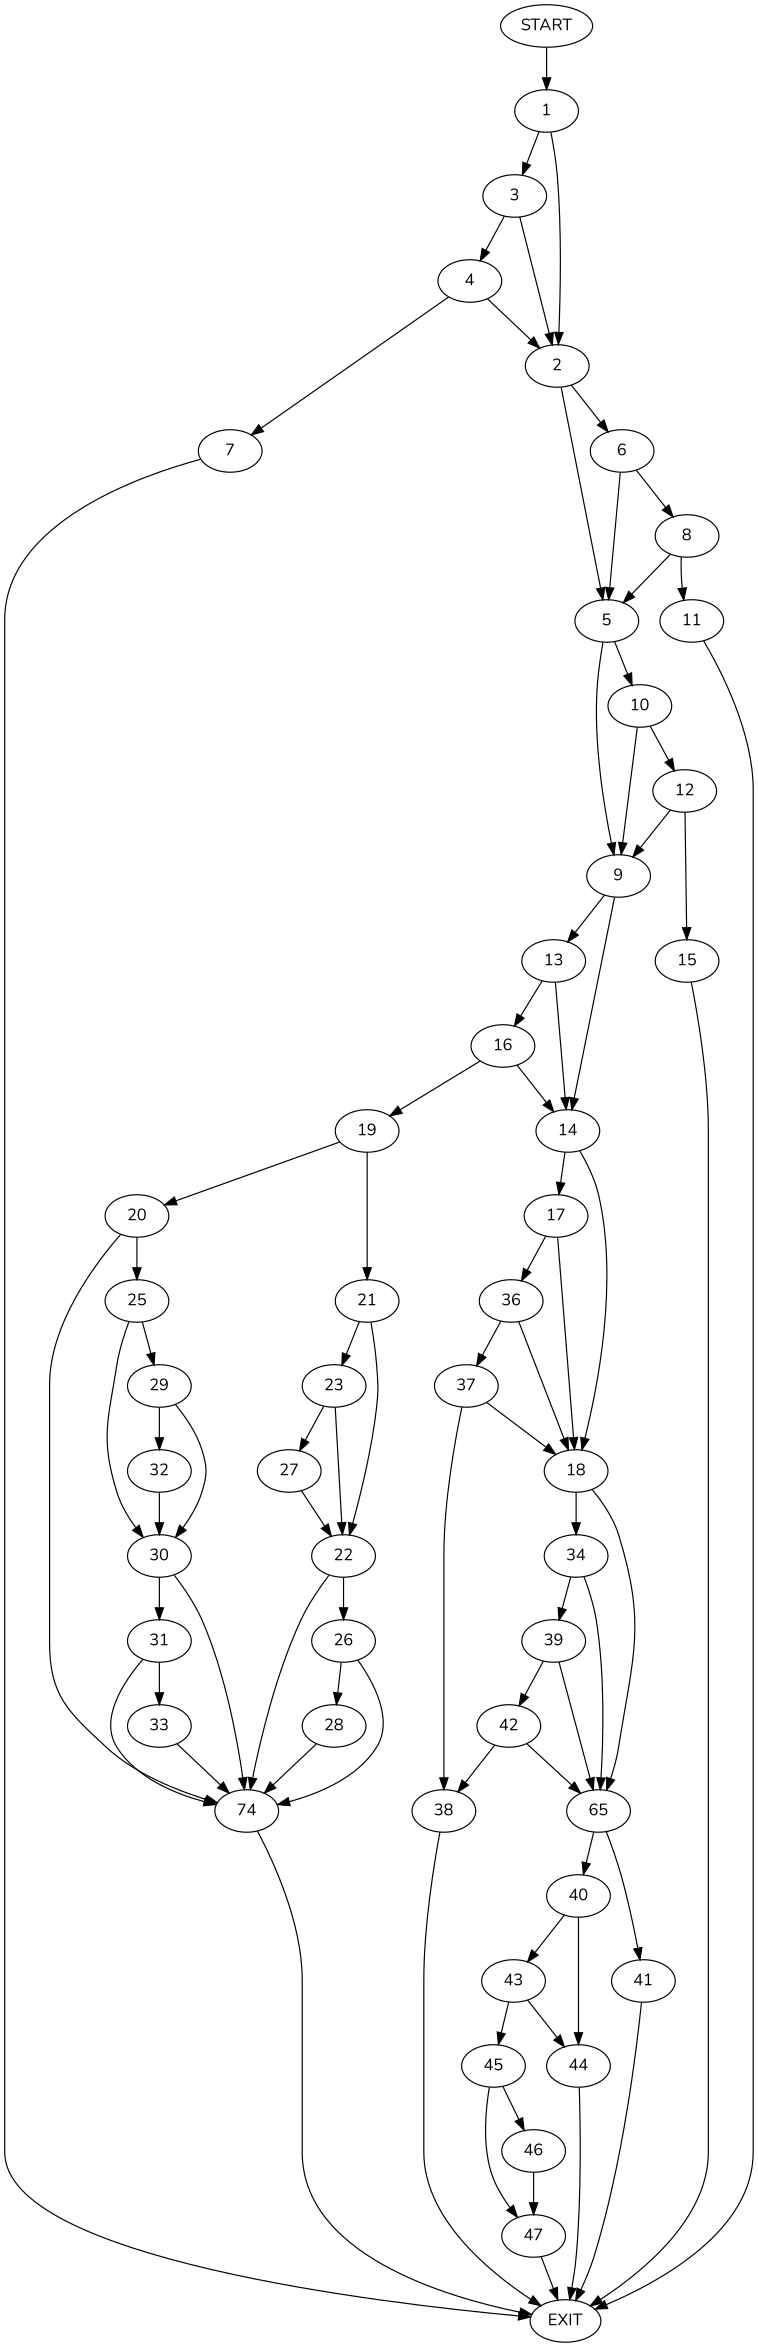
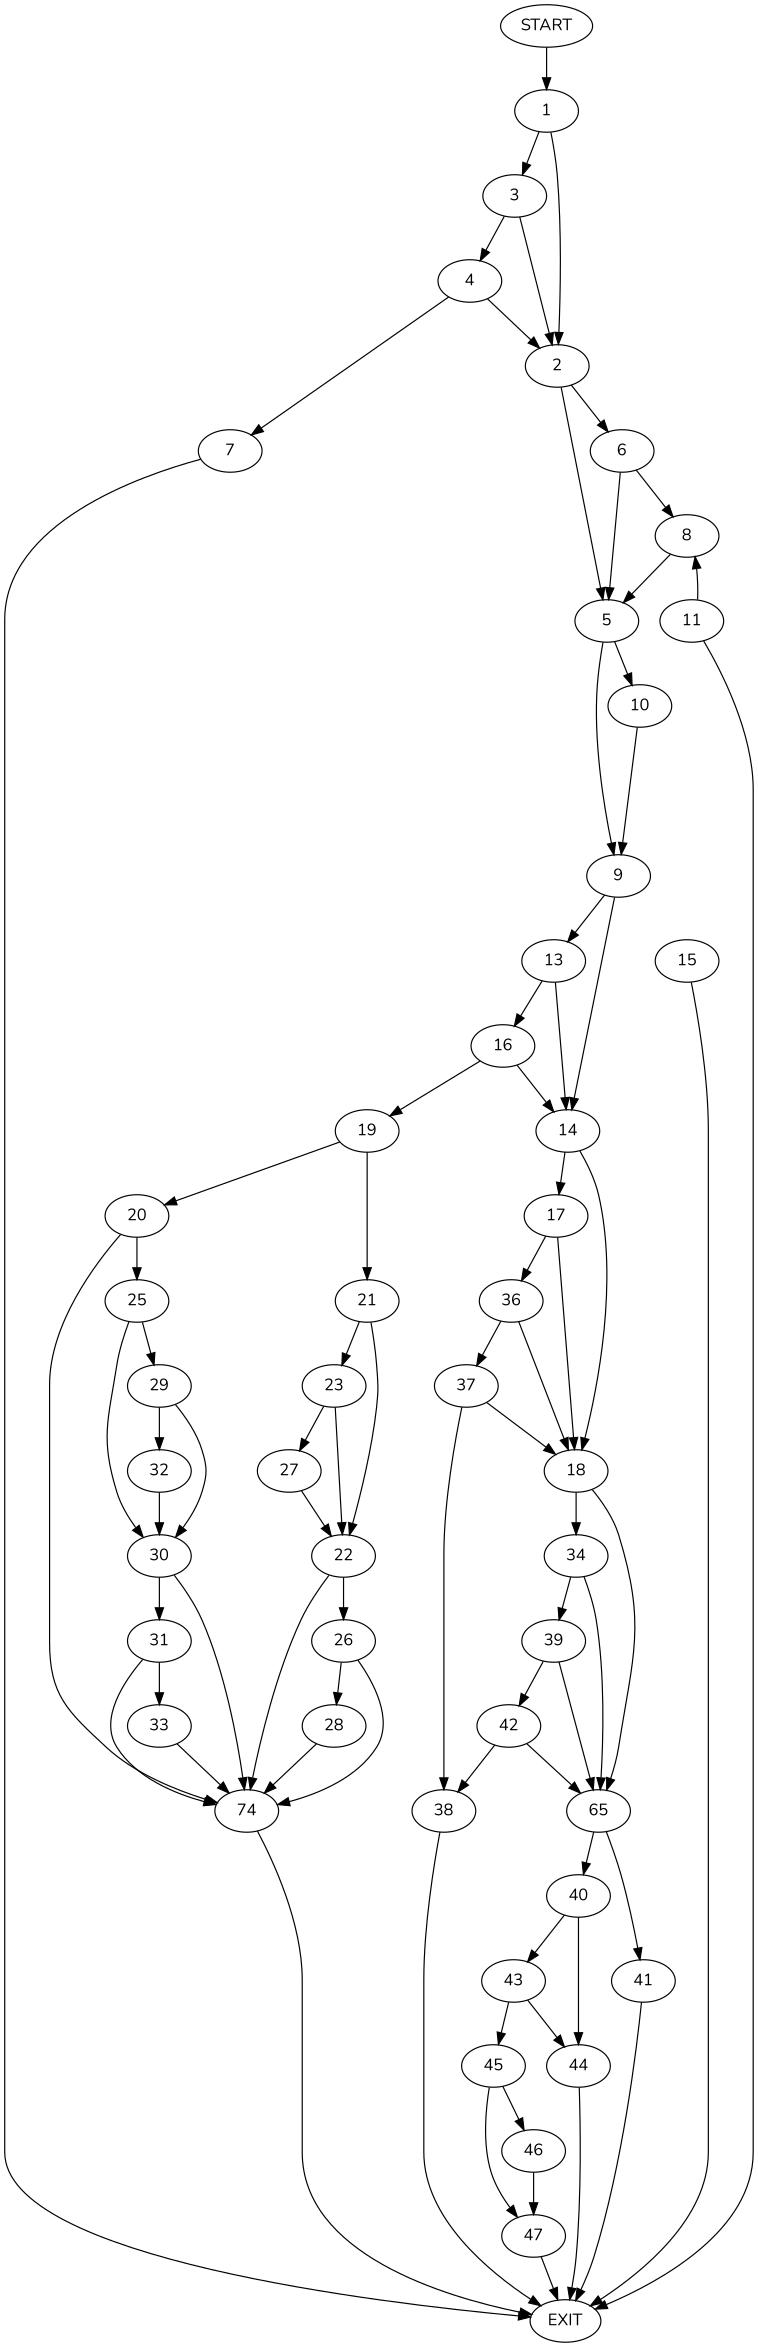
edge "8" -> "11": reversed
node "12": removed
